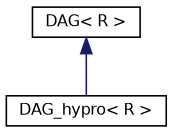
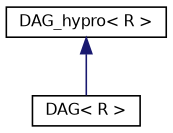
edge "DAG_hypro< R >" -> "DAG< R >": reversed
